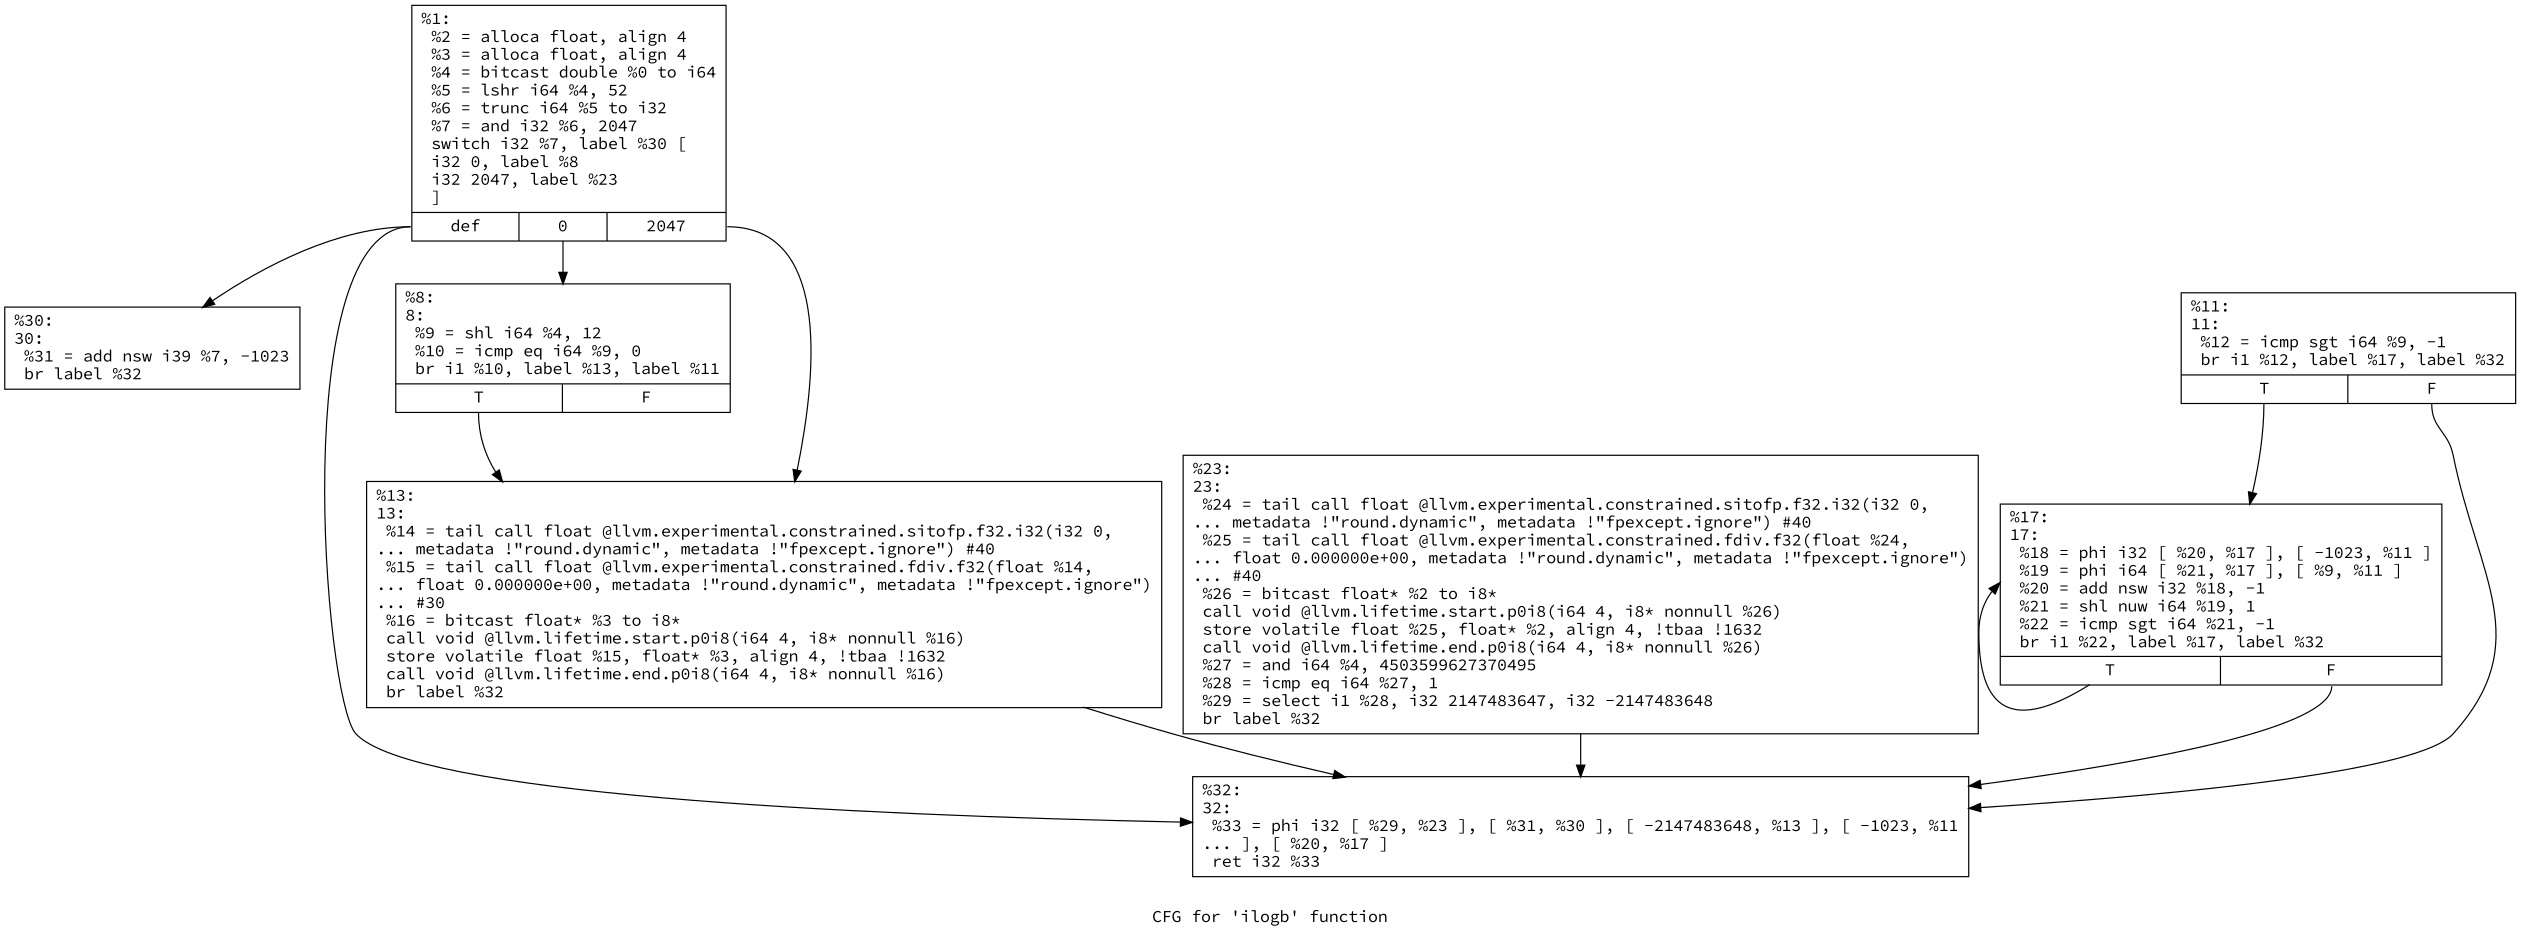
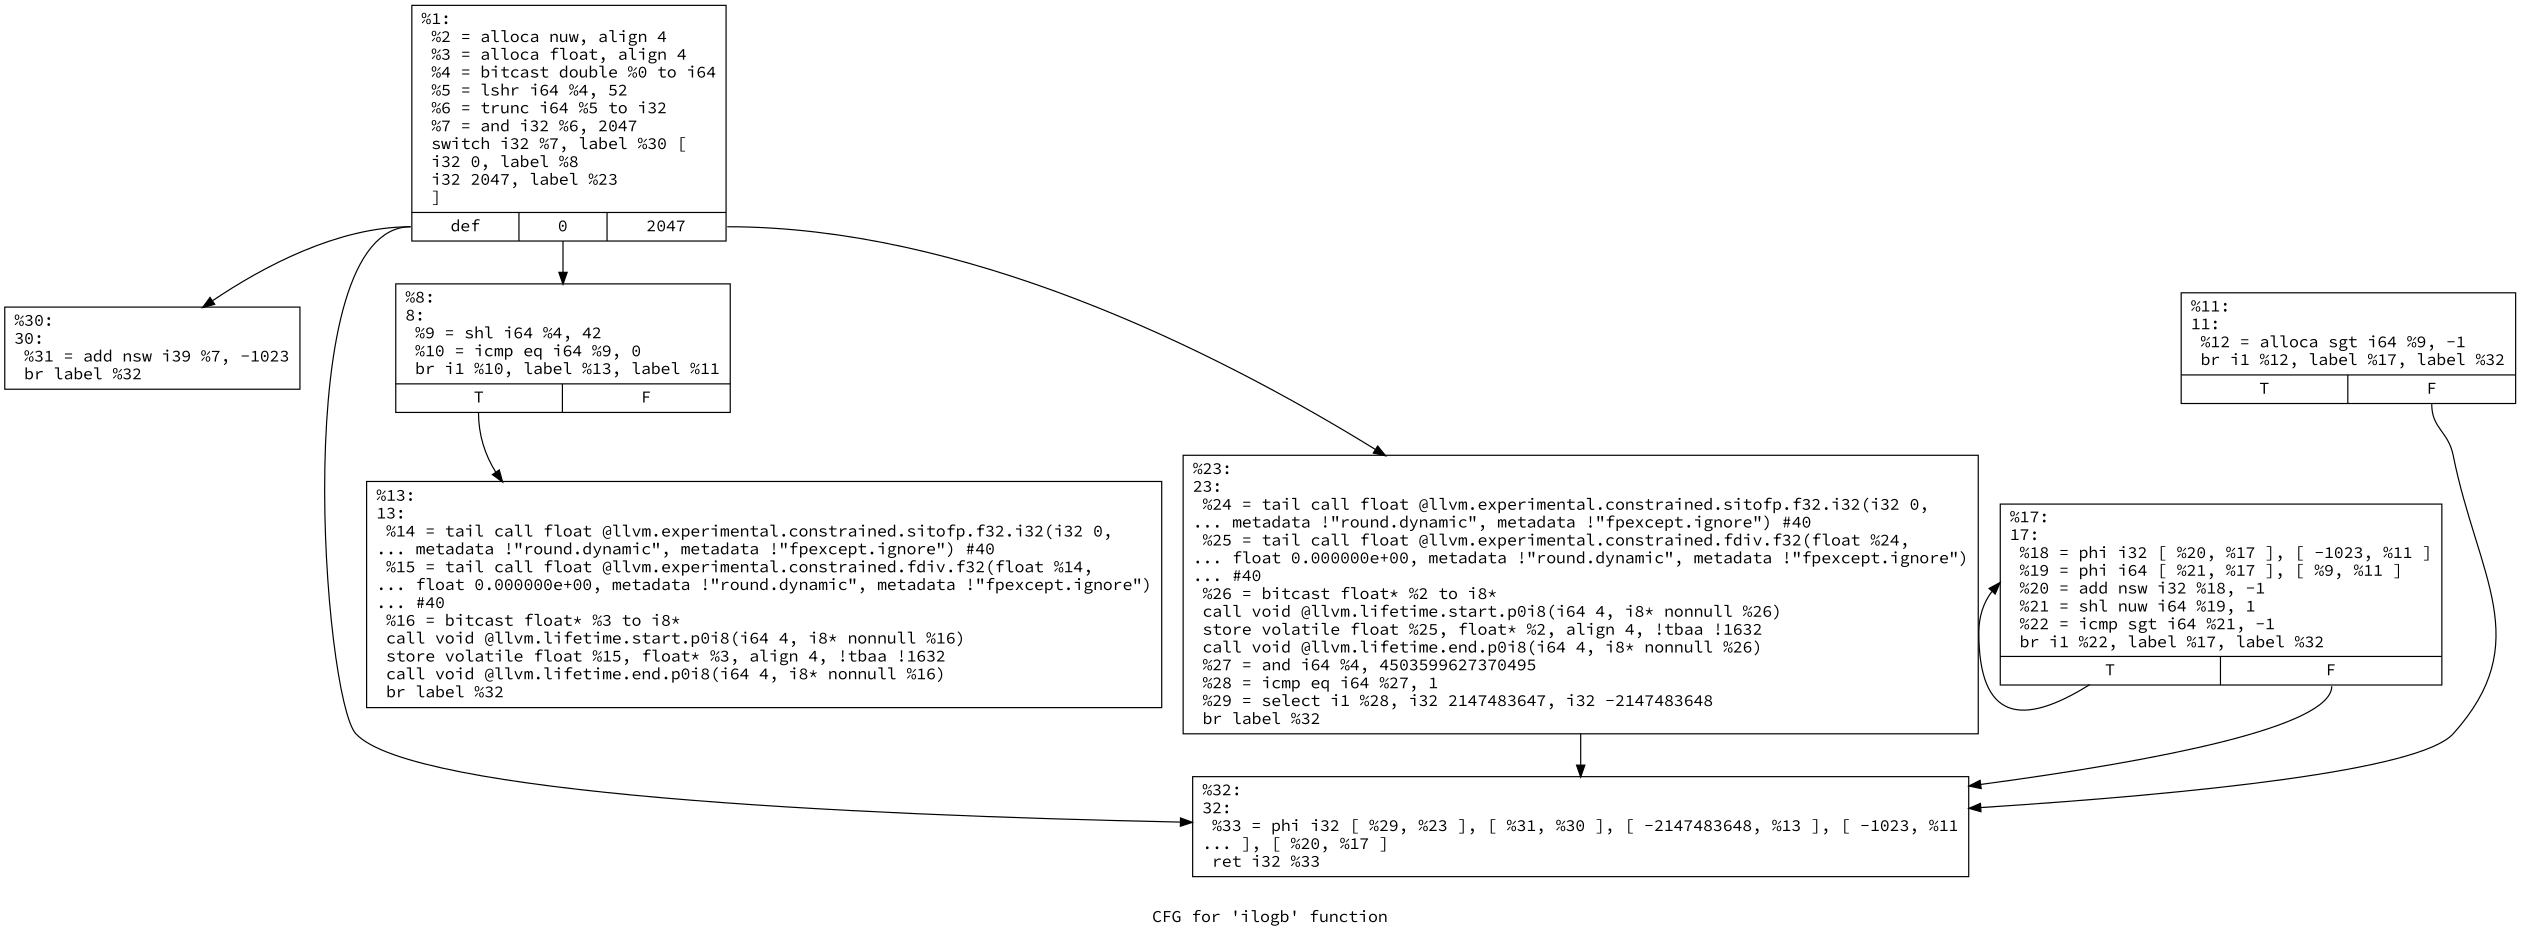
node "%1:": text "%2 = alloca float, align 4" -> "%2 = alloca nuw, align 4"
edge "%1:" -> "%13:": now "%1:" -> "%23:"
node "%8:": text "%9 = shl i64 %4, 12" -> "%9 = shl i64 %4, 42"
node "%11:": text "%12 = icmp sgt i64 %9, -1" -> "%12 = alloca sgt i64 %9, -1"
edge "%11:" -> "%17:": removed
node "%13:": text "... #30" -> "... #40"
edge "%13:" -> "%32:": removed
